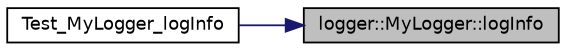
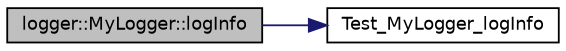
edge "Test_MyLogger_logInfo" -> "logger::MyLogger::logInfo": reversed
